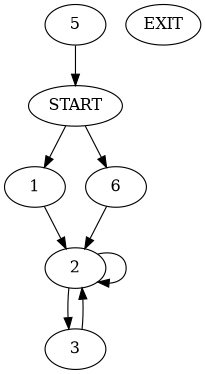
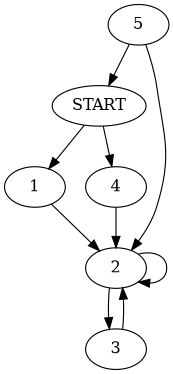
node "EXIT": removed
edge "5" -> "2": added
node "6": label "6" -> "4"
